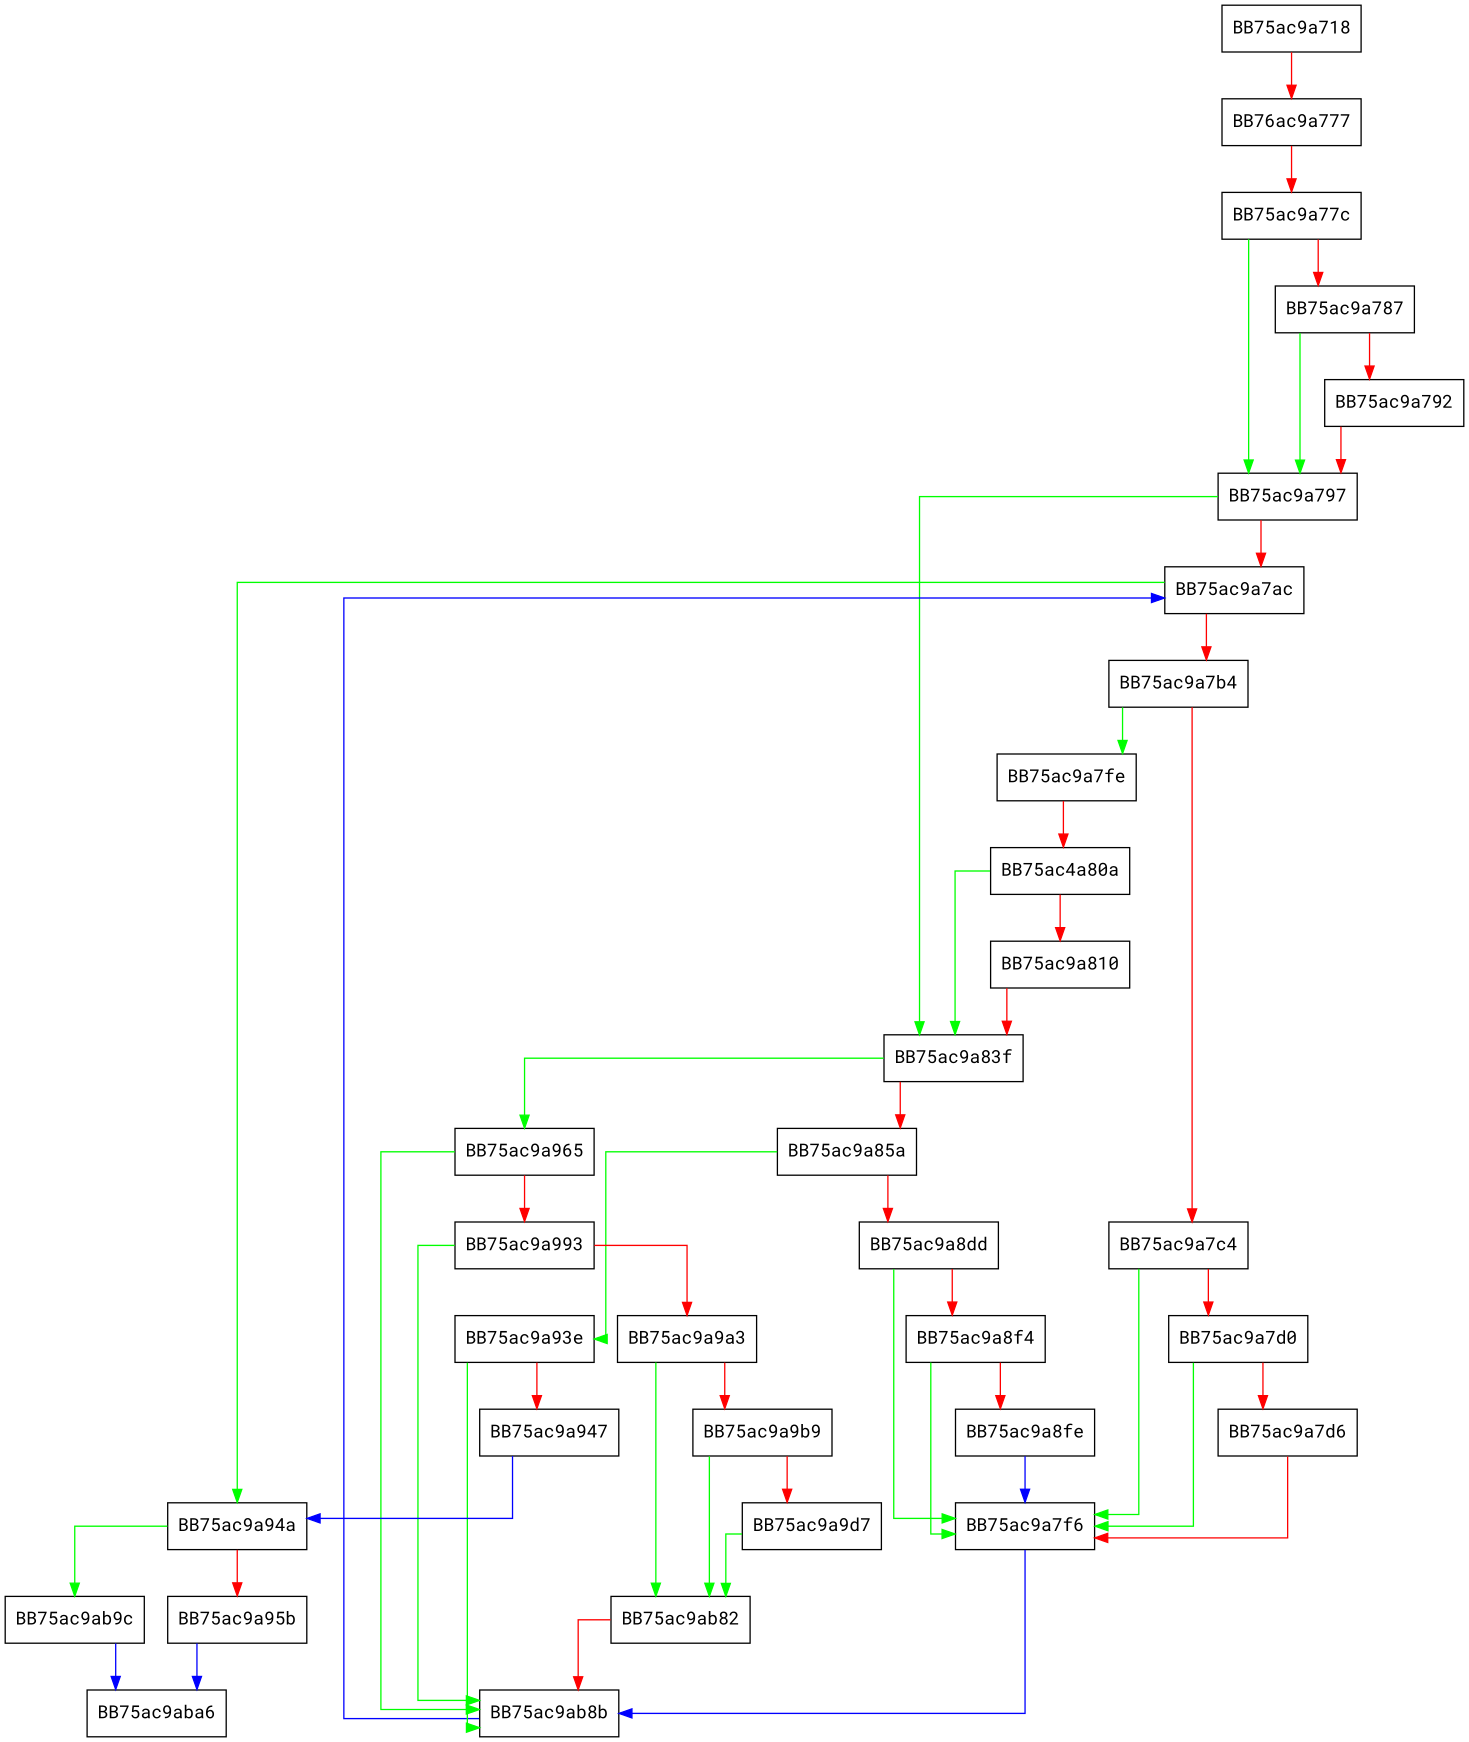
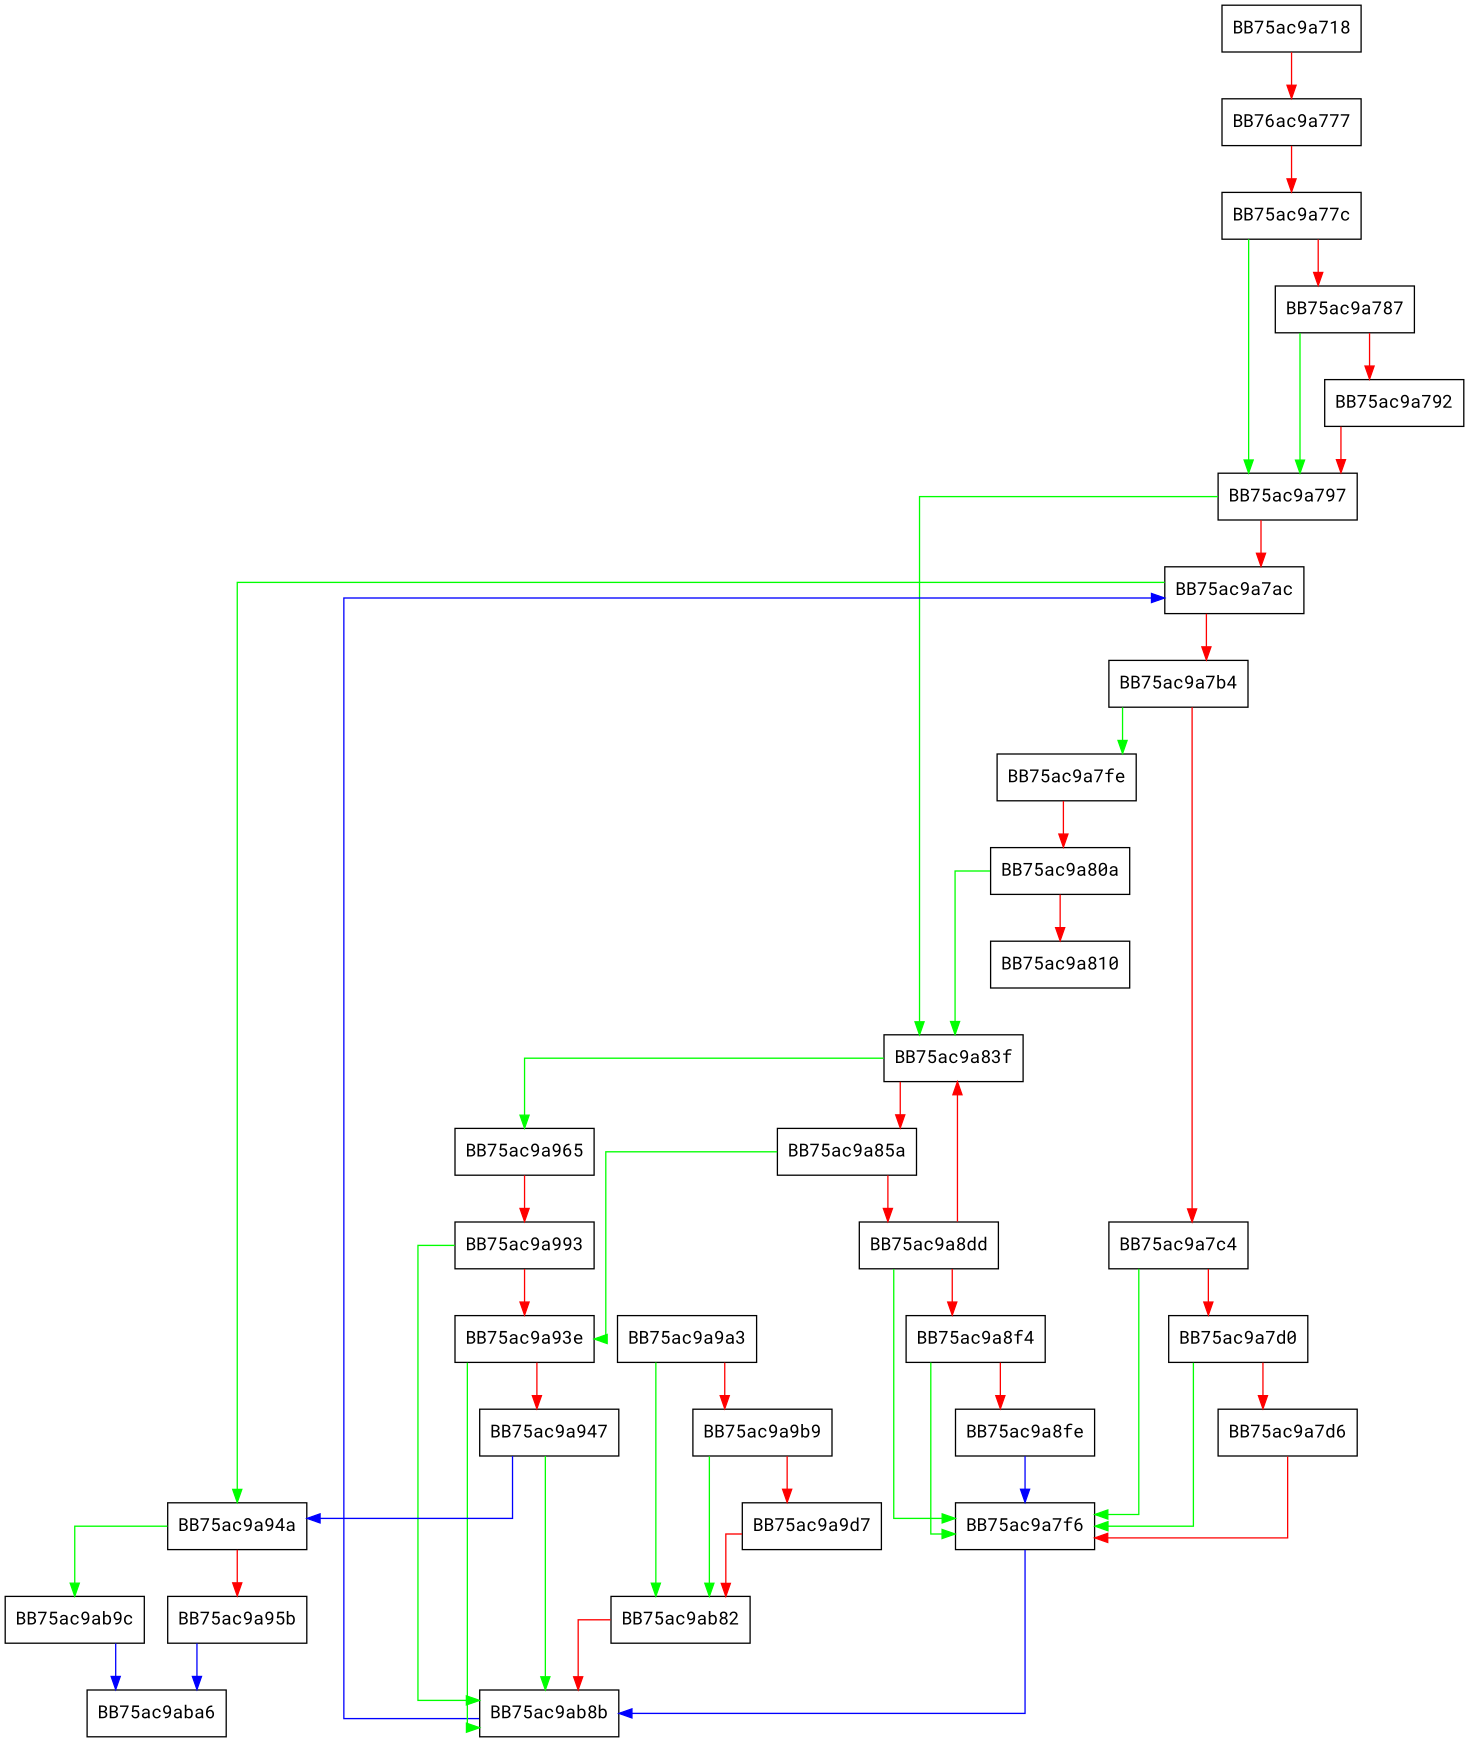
node "BB75ac4a80a": label "BB75ac4a80a" -> "BB75ac9a80a"
edge "BB75ac9a810" -> "BB75ac9a83f": now "BB75ac9a8dd" -> "BB75ac9a83f"
edge "BB75ac9a993" -> "BB75ac9a9a3": now "BB75ac9a993" -> "BB75ac9a93e"
edge "BB75ac9a965" -> "BB75ac9ab8b": now "BB75ac9a947" -> "BB75ac9ab8b"
edge "BB75ac9a9d7" -> "BB75ac9ab82": color green -> red
